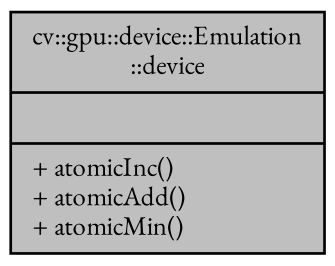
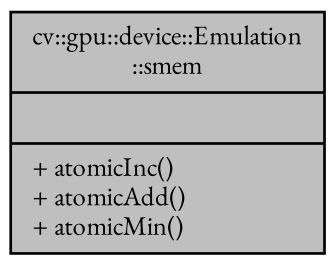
node "cv::gpu::device::Emulation": text "::device" -> "::smem"
